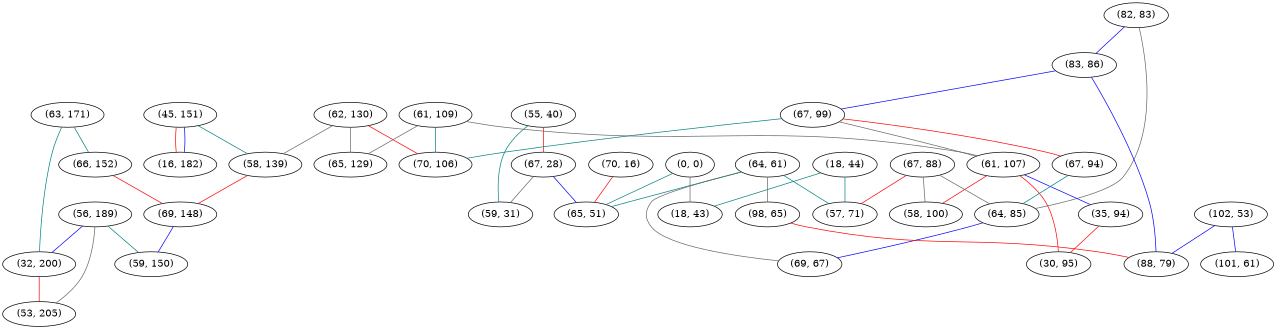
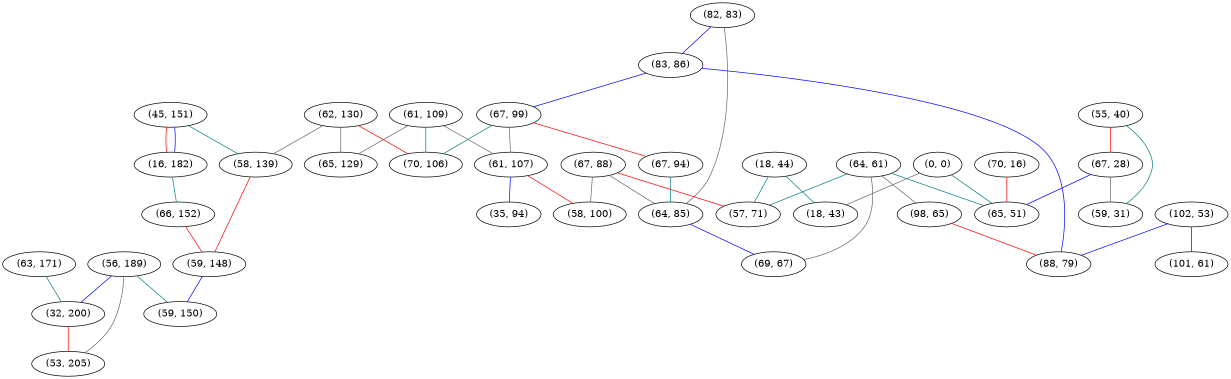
edge "(63, 171)" -- "(66, 152)": now "(16, 182)" -- "(66, 152)"
node "(69, 148)": label "(69, 148)" -> "(59, 148)"
node "(30, 95)": removed
